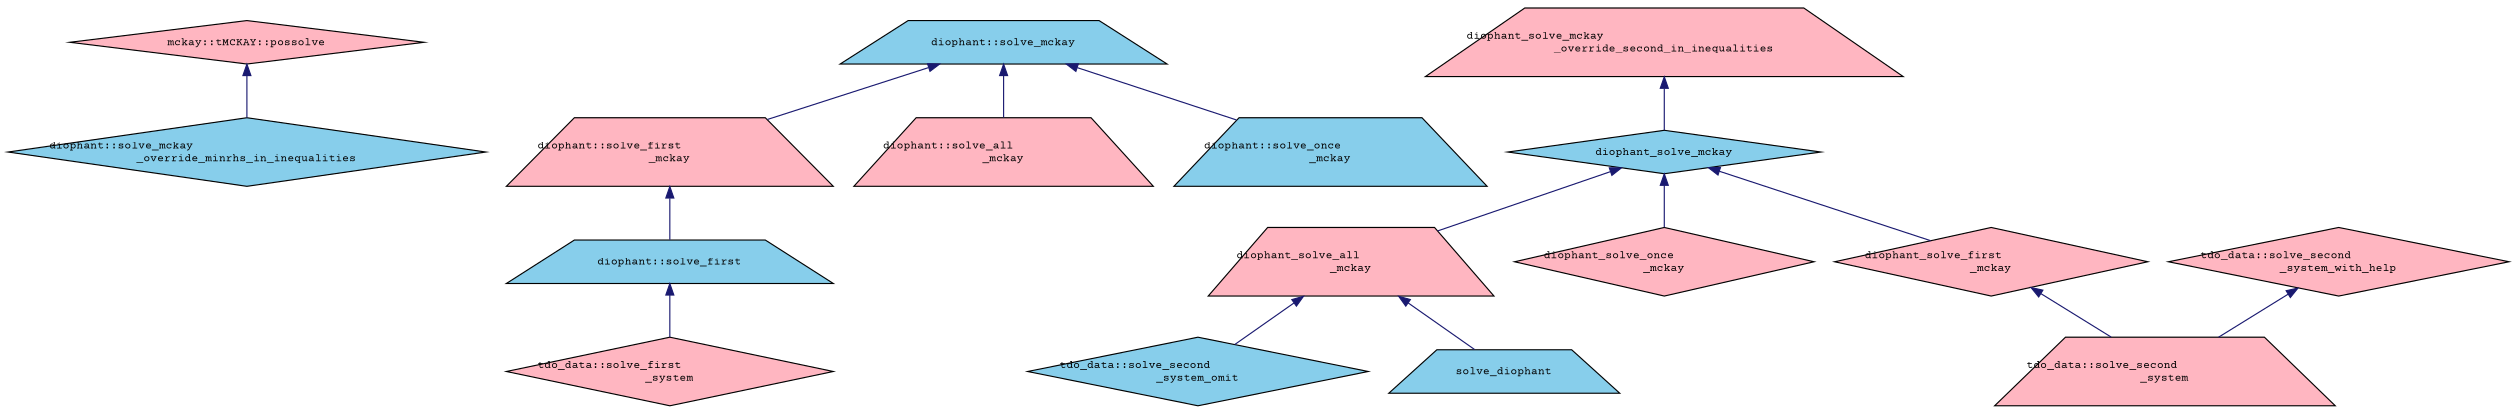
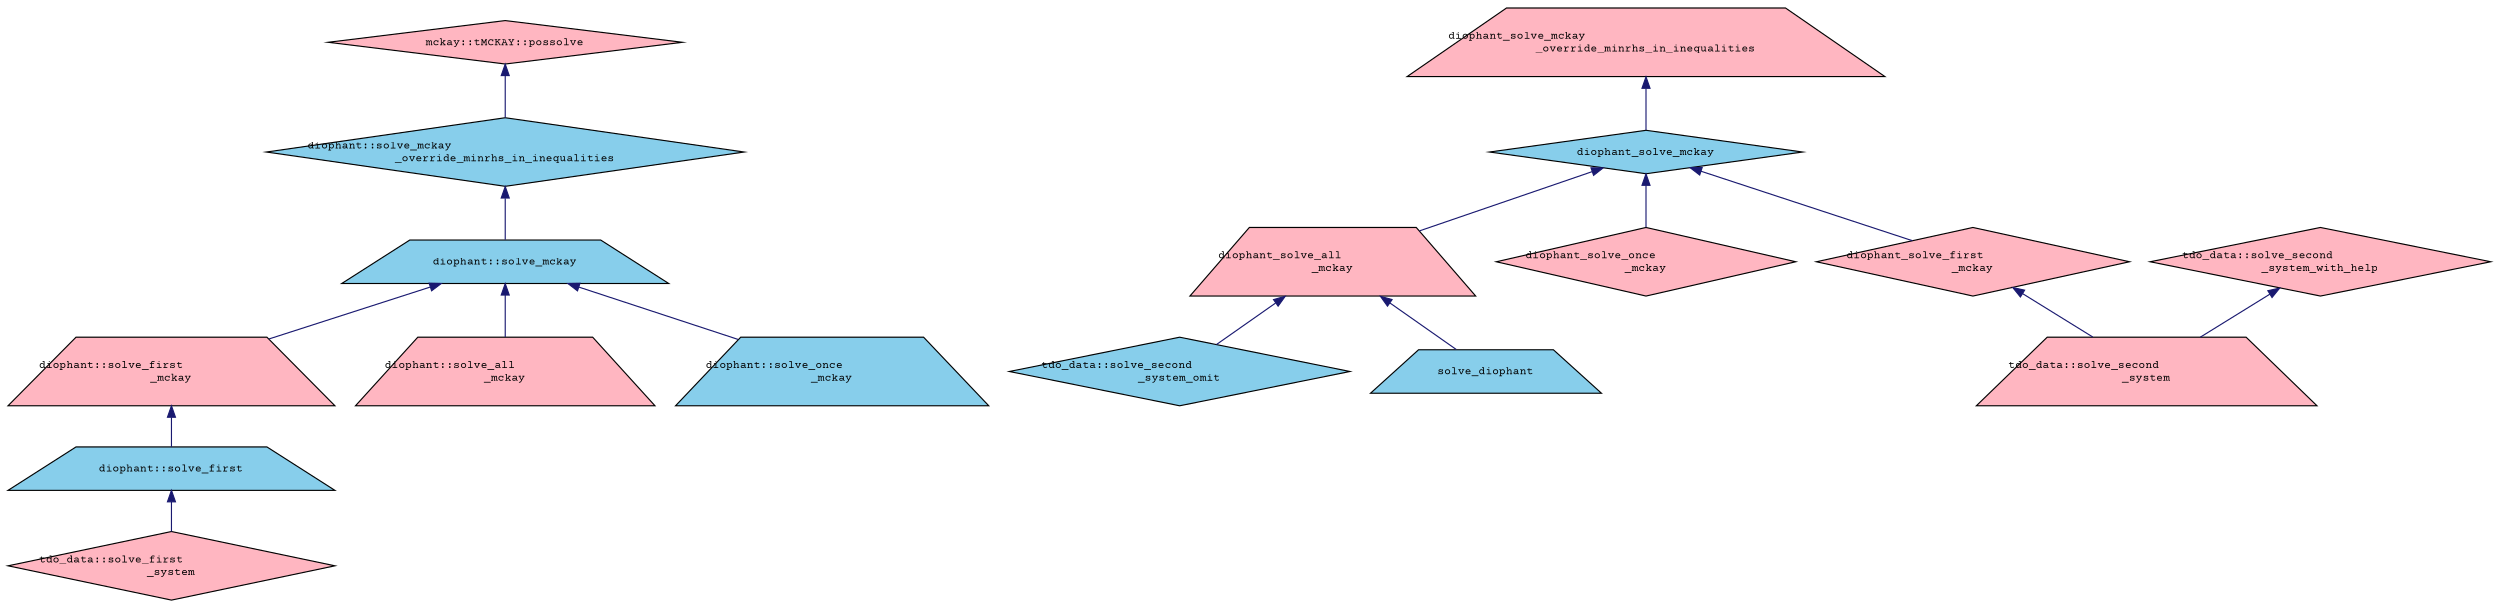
node "diophant_solve_mckay _override_second_in_inequalities": label "diophant_solve_mckay _override_second_in_inequalities" -> "diophant_solve_mckay _override_minrhs_in_inequalities"
edge "diophant::solve_mckay" -> "diophant::solve_mckay _override_minrhs_in_inequalities": added
